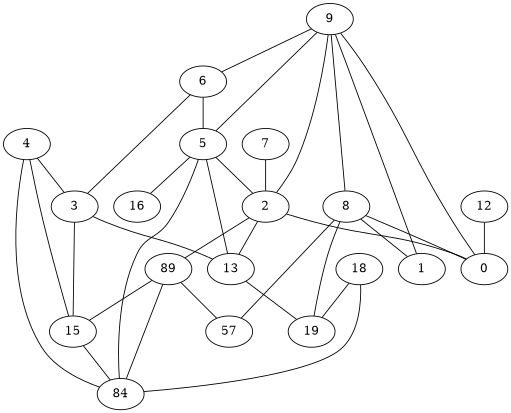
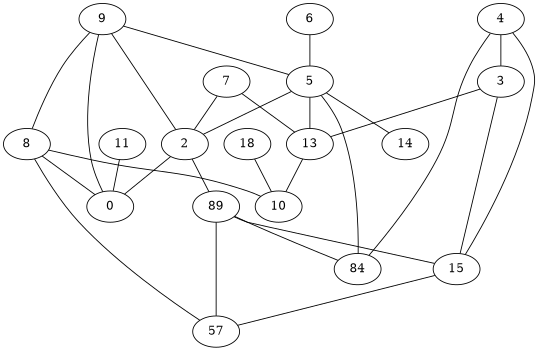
edge "9" -- "6": removed
edge "6" -- "3": removed
node "16": label "16" -> "14"
node "12": label "12" -> "11"
edge "2" -- "13": now "7" -- "13"
node "1": removed
node "19": label "19" -> "10"
edge "15" -- "84": now "15" -- "57"
edge "18" -- "84": removed
